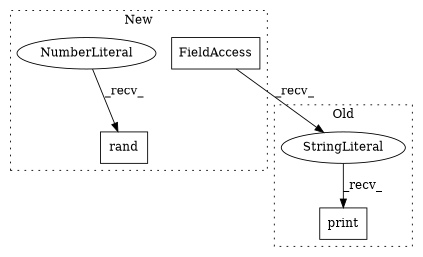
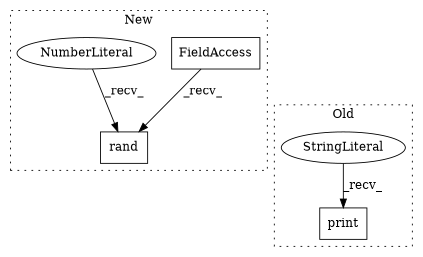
edge "FieldAccess" -> "StringLiteral": now "FieldAccess" -> "rand"
